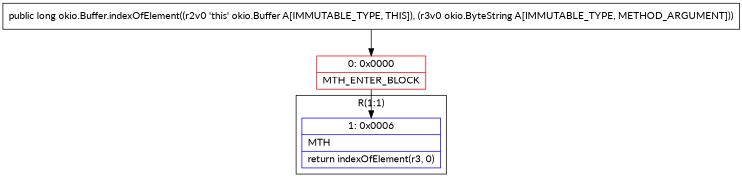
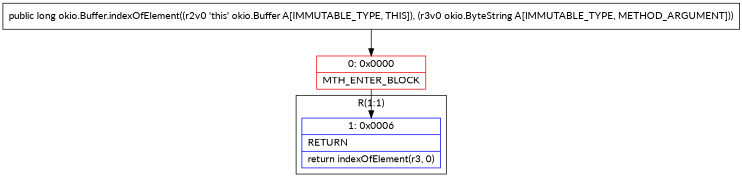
node "1: 0x0006": text "MTH" -> "RETURN"
